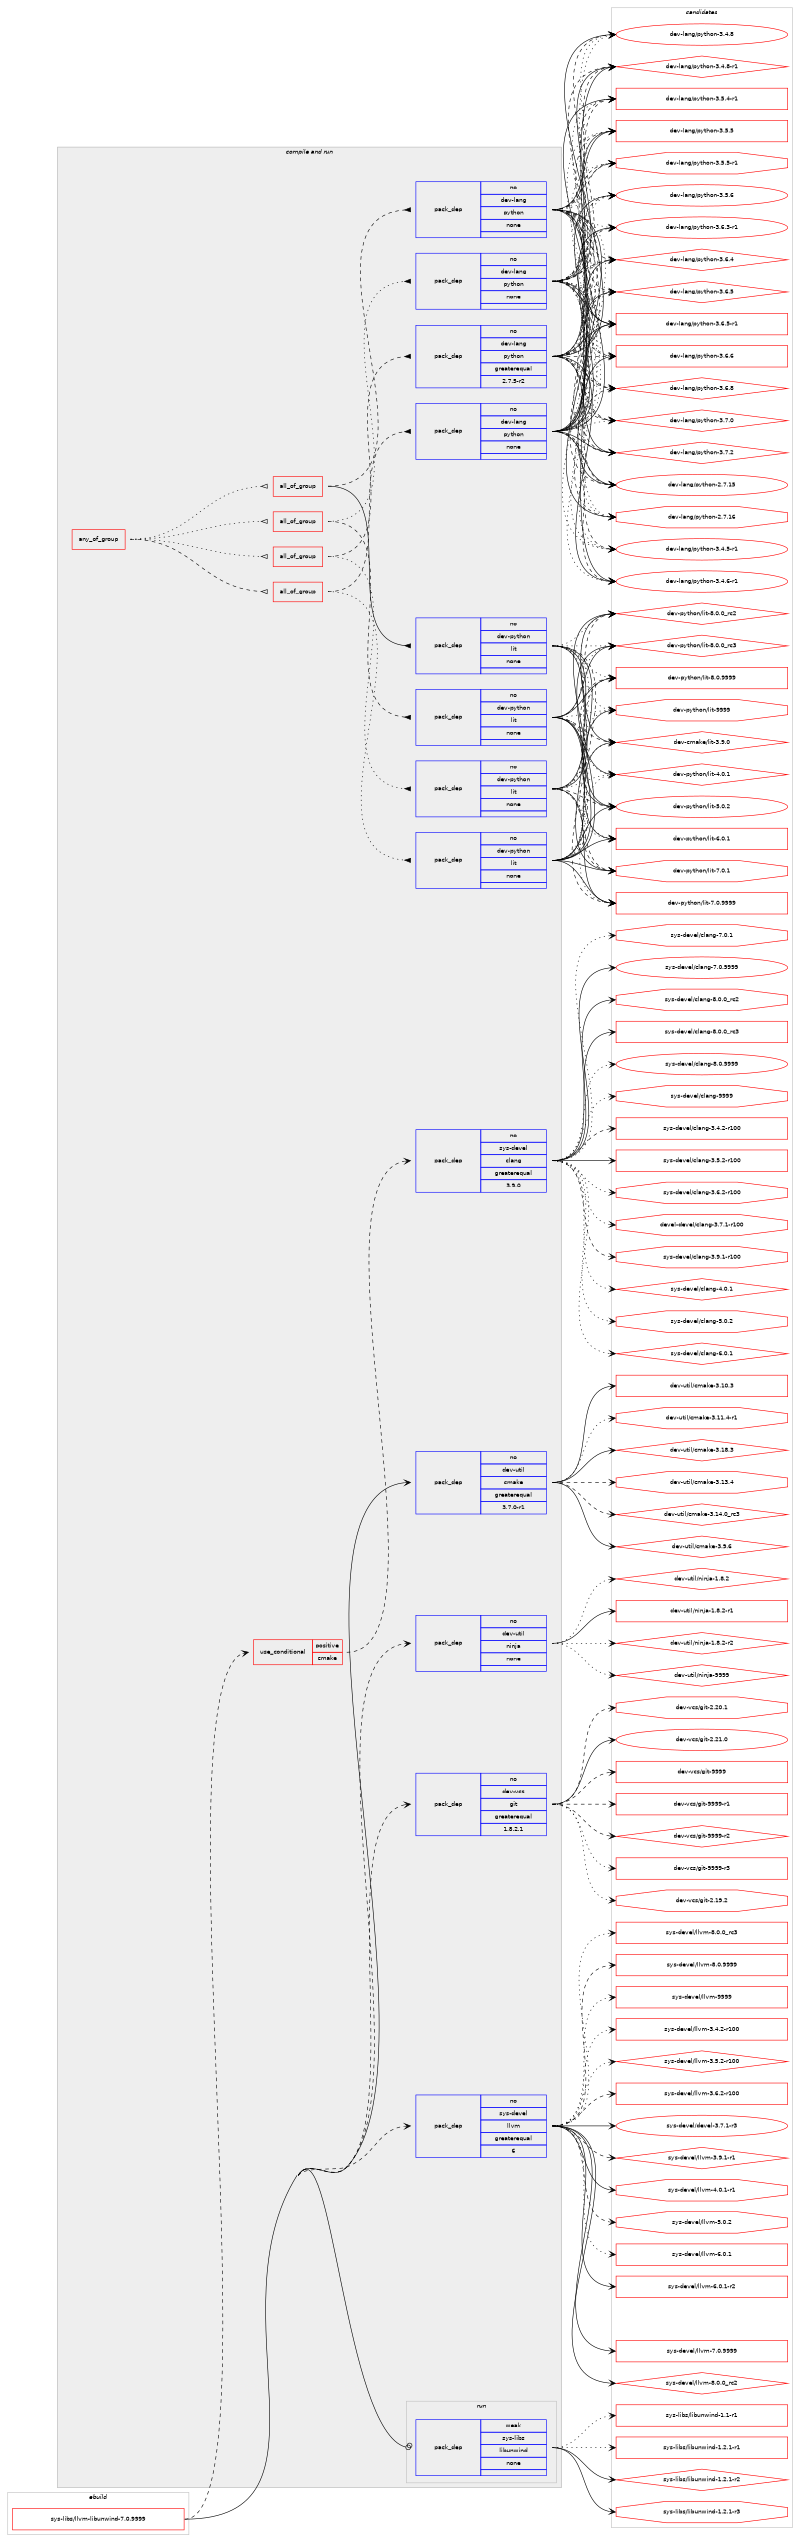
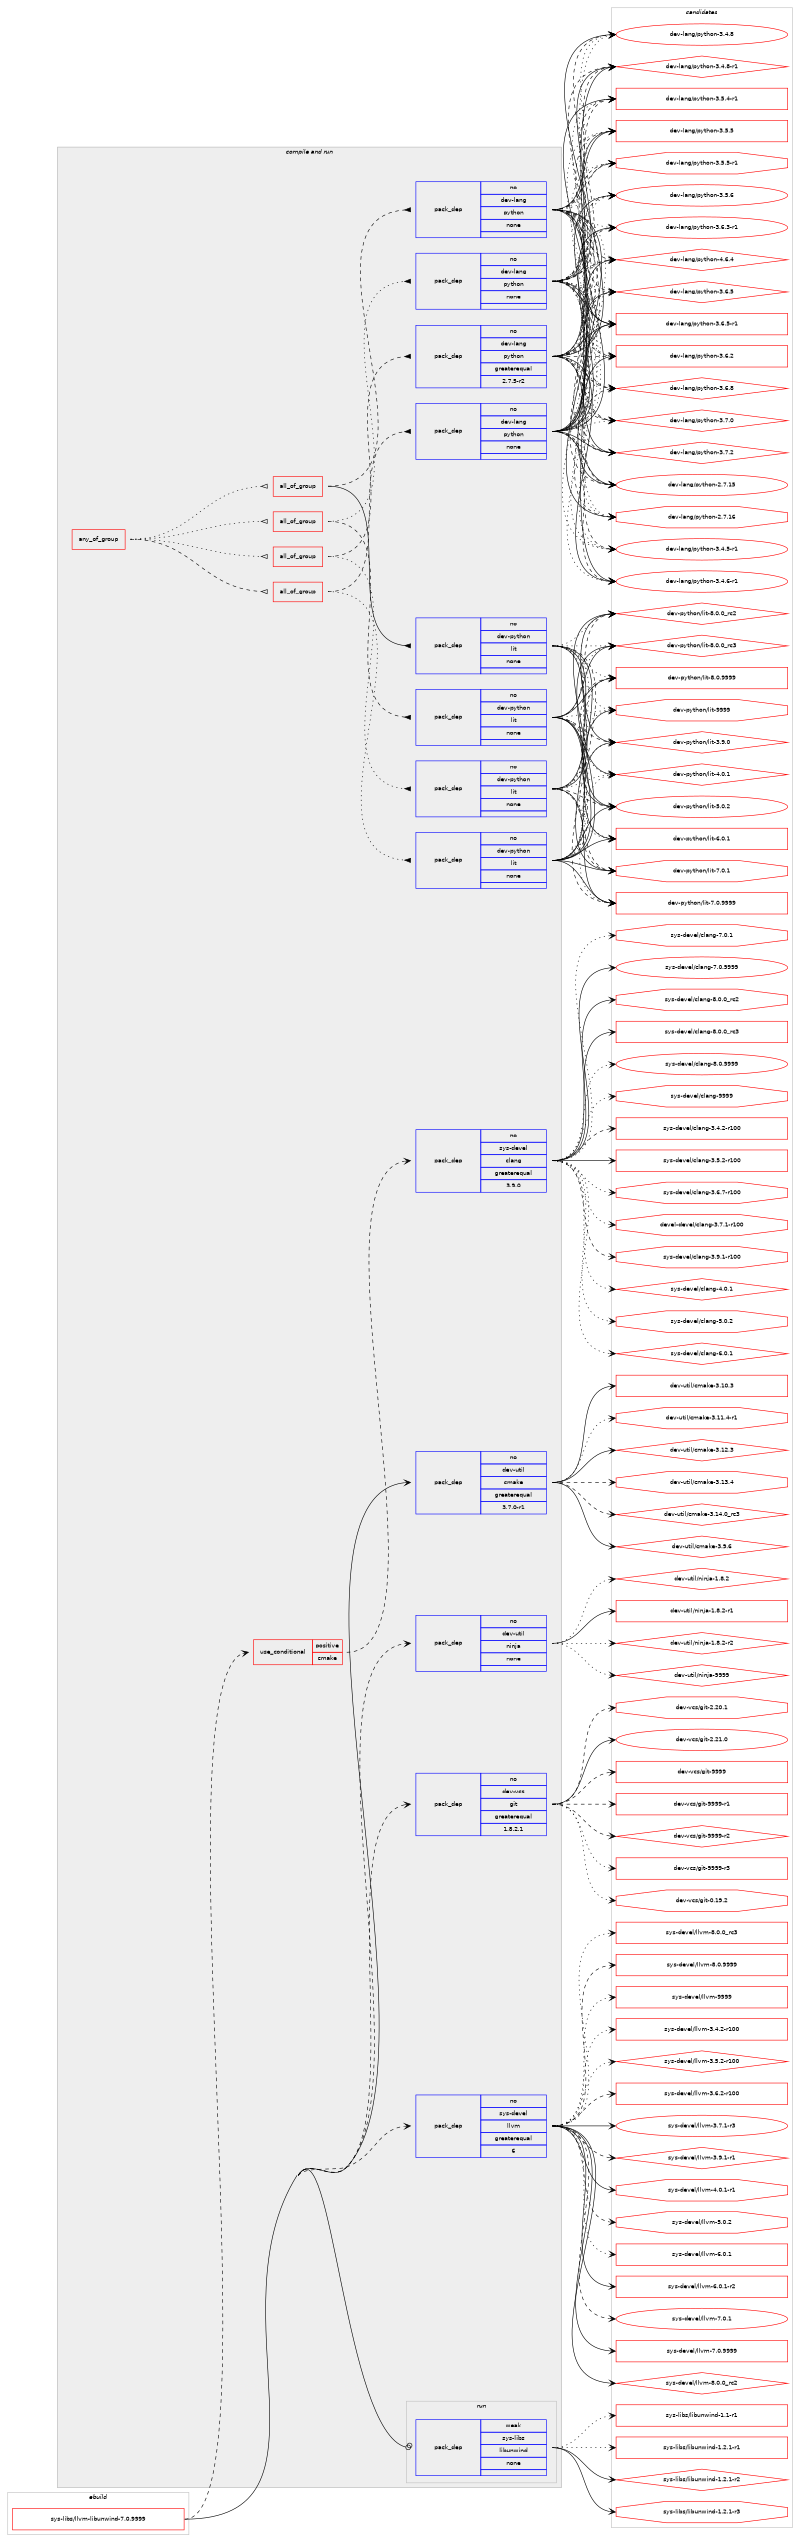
node "dev-lang/python-3.6.4": label "dev-lang/python-3.6.4" -> "dev-lang/python-4.6.4"
node "dev-lang/python-3.6.6": label "dev-lang/python-3.6.6" -> "dev-lang/python-3.6.2"
node "dev-cmake/lit-3.9.0": label "dev-cmake/lit-3.9.0" -> "dev-python/lit-3.9.0"
node "sys-devel/clang-3.6.2-r100": label "sys-devel/clang-3.6.2-r100" -> "sys-devel/clang-3.6.7-r100"
node "dev-util/cmake-3.18.3": label "dev-util/cmake-3.18.3" -> "dev-util/cmake-3.12.3"
node "dev-vcs/git-2.19.2": label "dev-vcs/git-2.19.2" -> "dev-vcs/git-0.19.2"
node "sys-devel/devel-3.7.1-r3": label "sys-devel/devel-3.7.1-r3" -> "sys-devel/llvm-3.7.1-r3"
node "sys-devel/llvm-7.0.1": added
